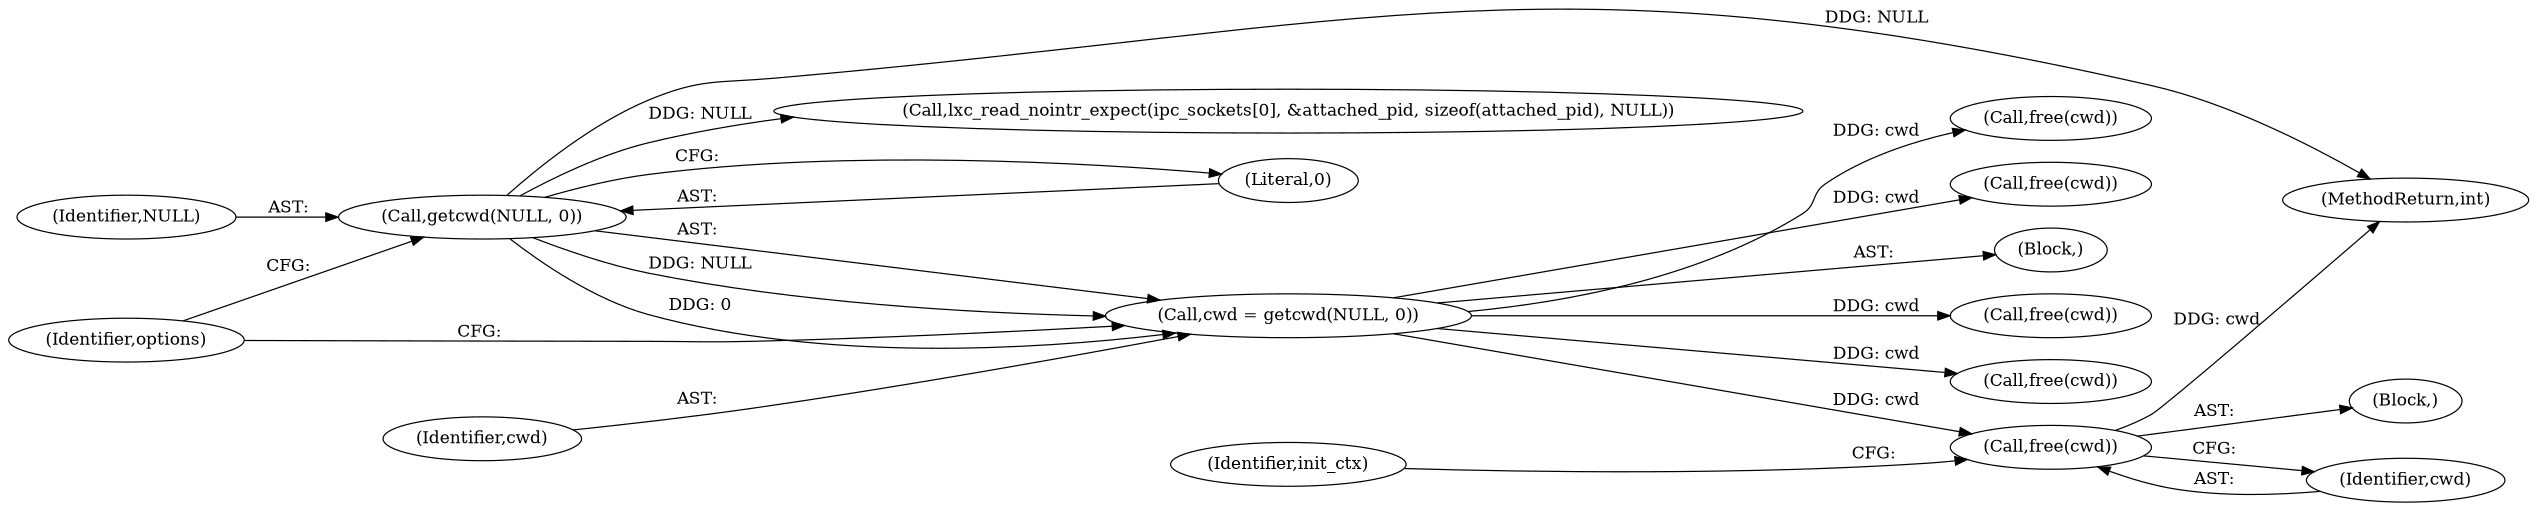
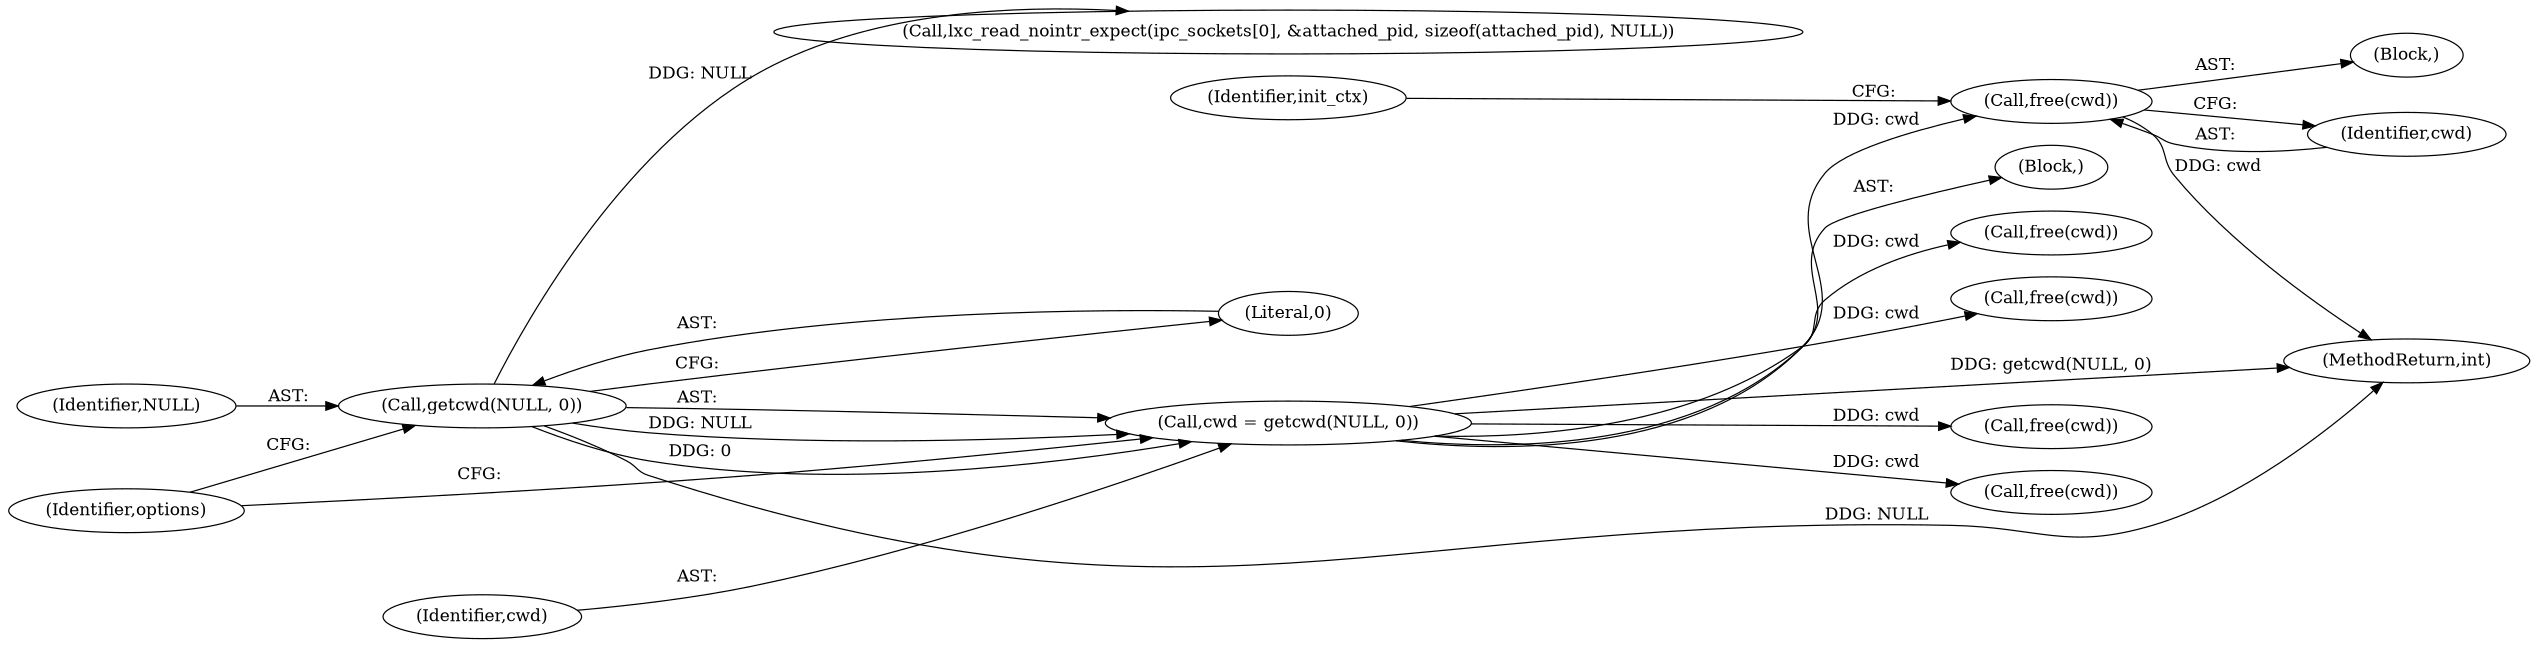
edge "(Call,cwd = getcwd(NULL, 0))" -> "(MethodReturn,int)": added, label "DDG: getcwd(NULL, 0)"
